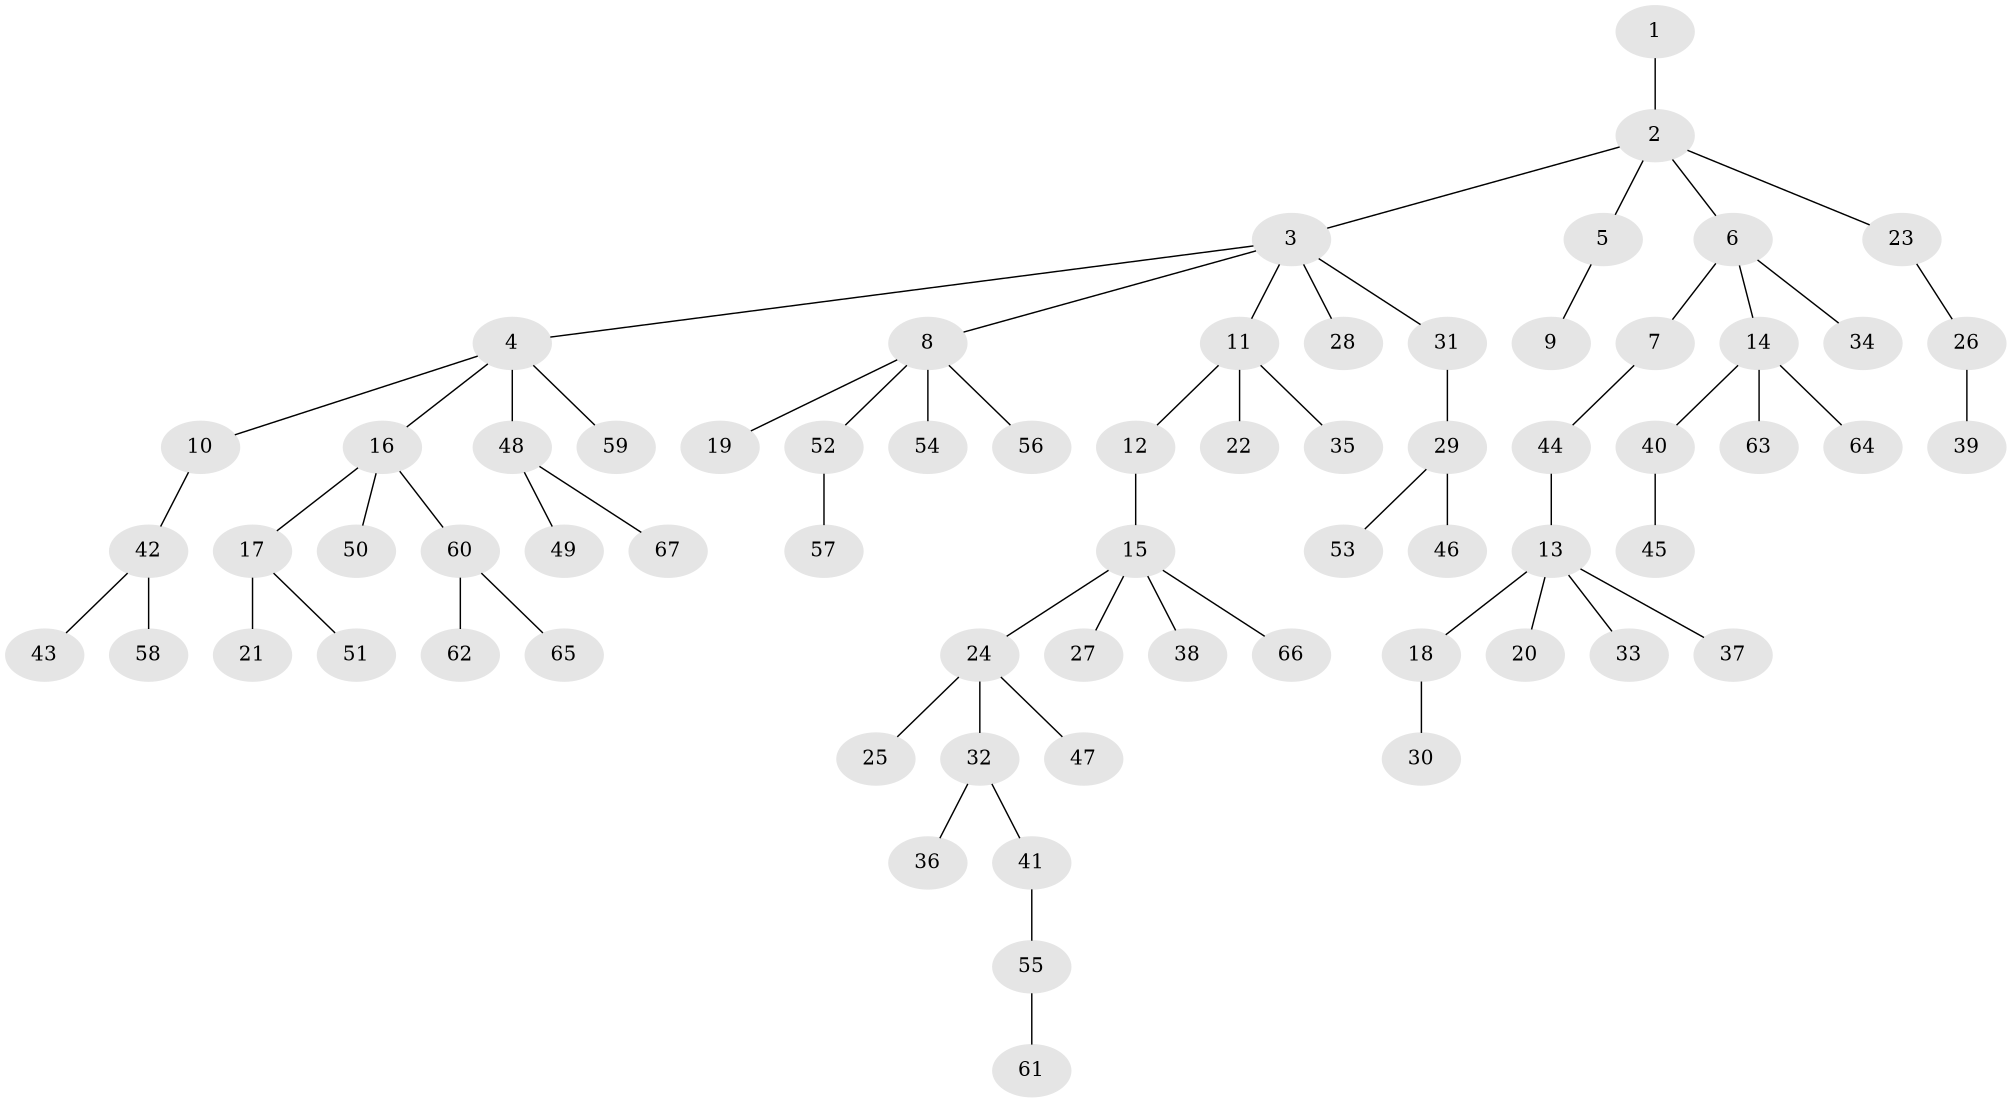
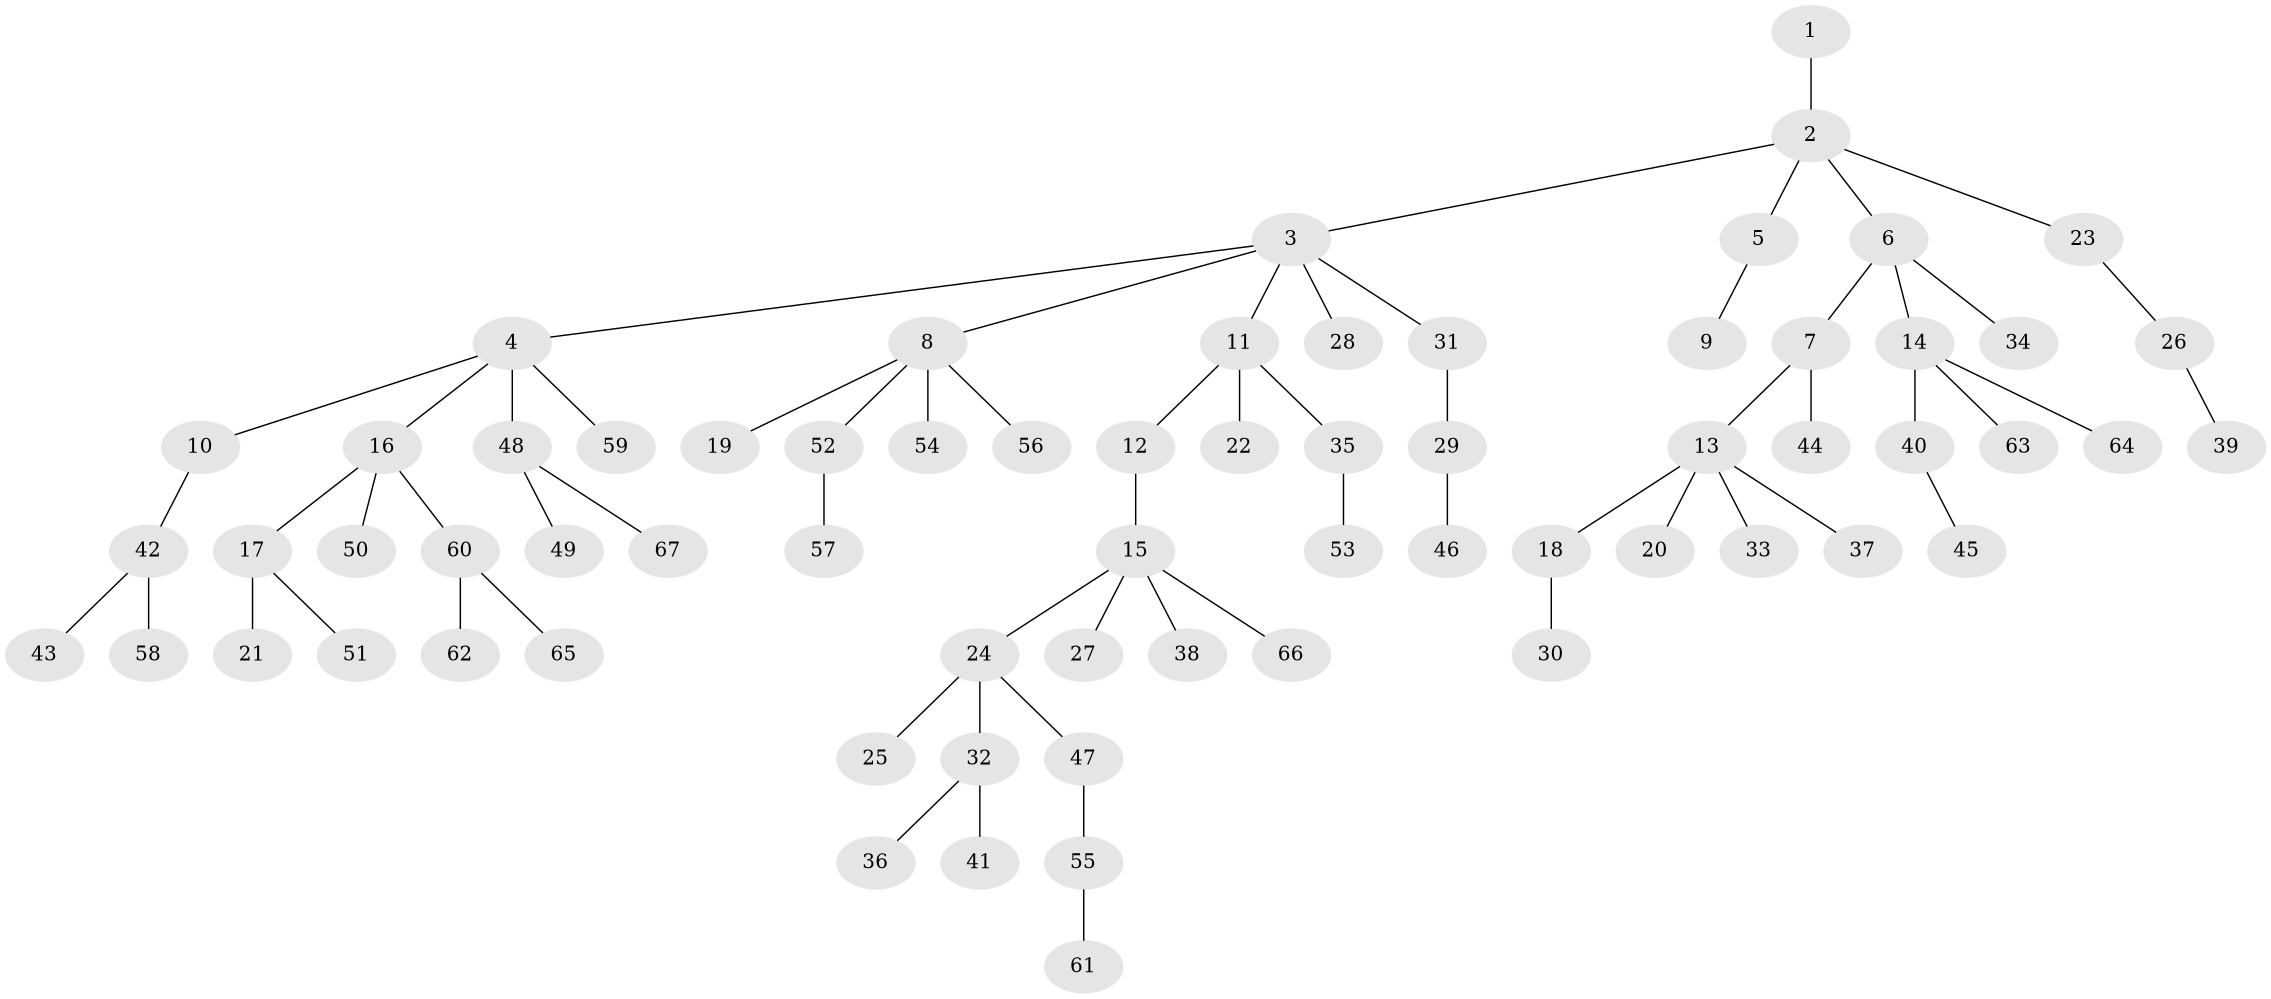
edge "29" -- "53": now "35" -- "53"
edge "44" -- "13": now "7" -- "13"
edge "41" -- "55": now "47" -- "55"
